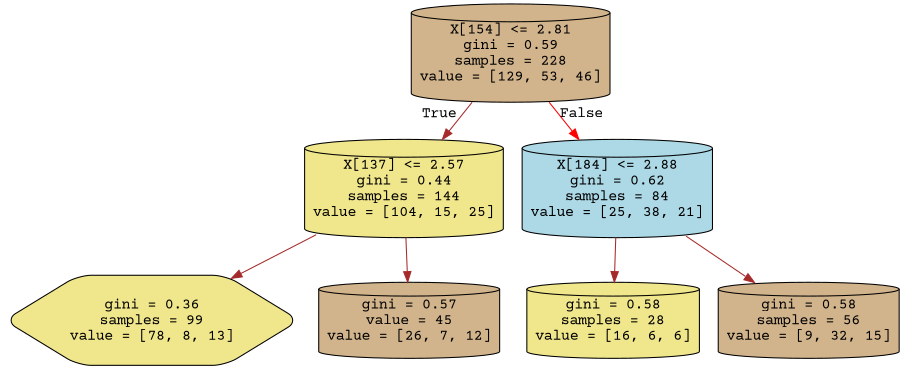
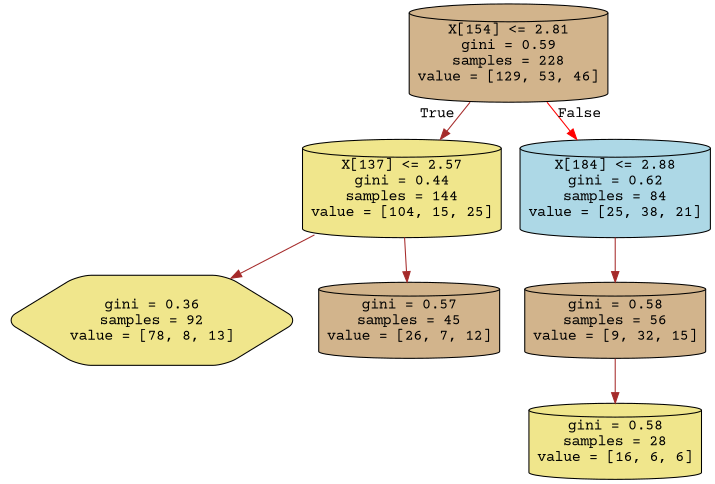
edge "X[184] <= 2.88 gini = 0.62 samples = 84 value = [25, 38, 21]" -> "gini = 0.58 samples = 28 value = [16, 6, 6]": now "gini = 0.58 samples = 56 value = [9, 32, 15]" -> "gini = 0.58 samples = 28 value = [16, 6, 6]"
node "gini = 0.36 samples = 99 value = [78, 8, 13]": label "gini = 0.36 samples = 99 value = [78, 8, 13]" -> "gini = 0.36 samples = 92 value = [78, 8, 13]"
node "gini = 0.57 value = 45 value = [26, 7, 12]": label "gini = 0.57 value = 45 value = [26, 7, 12]" -> "gini = 0.57 samples = 45 value = [26, 7, 12]"
